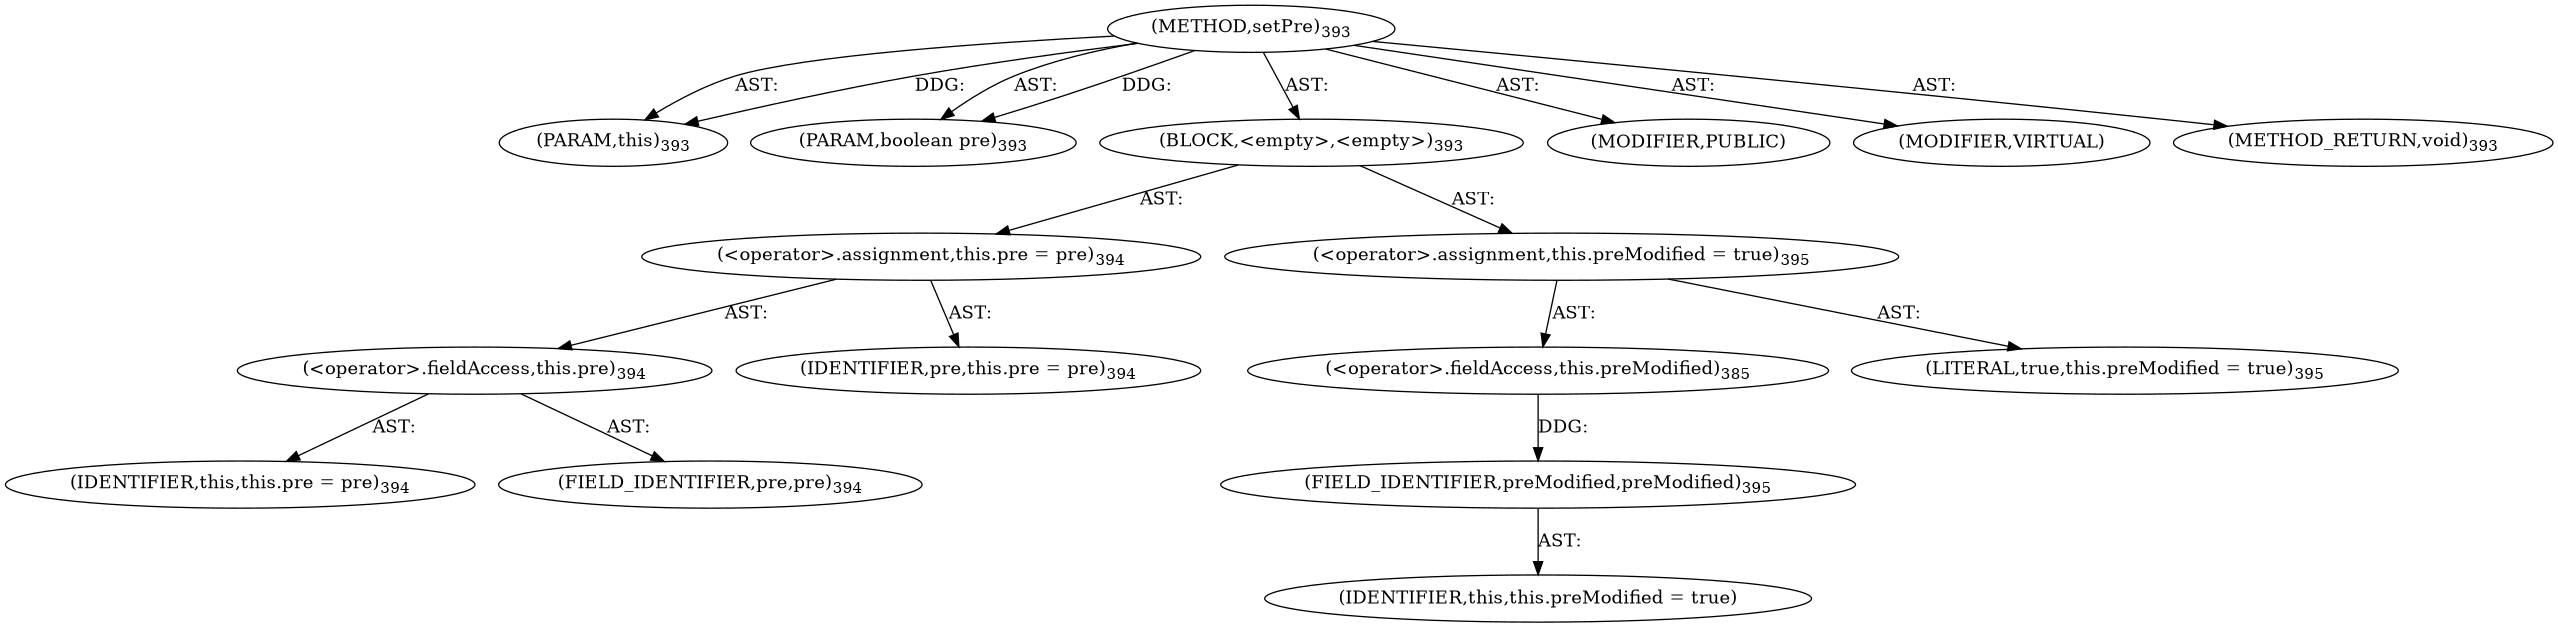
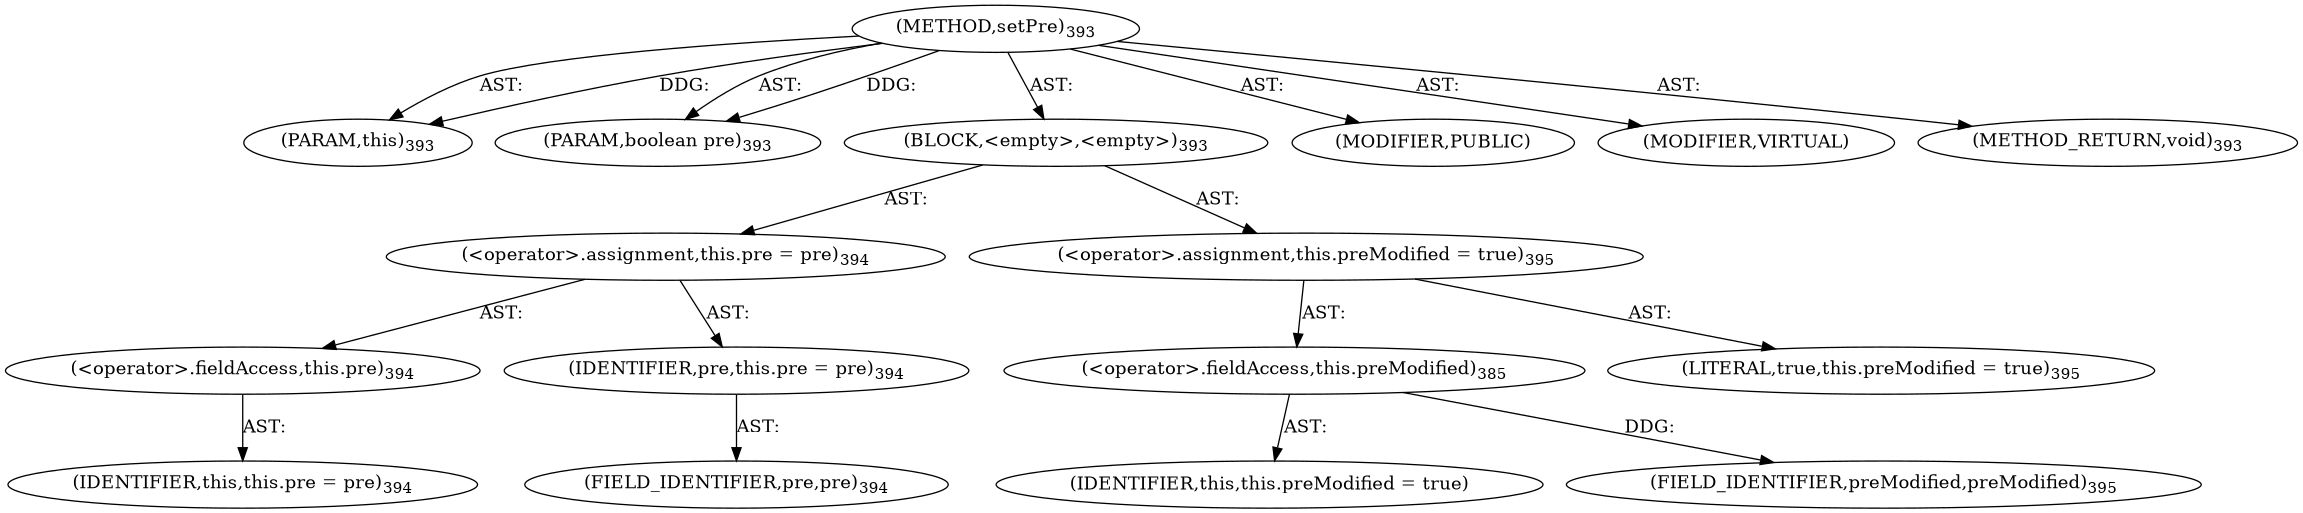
edge "(<operator>.fieldAccess,this.pre)" -> "(FIELD_IDENTIFIER,pre,pre)": now "(IDENTIFIER,pre,this.pre = pre)" -> "(FIELD_IDENTIFIER,pre,pre)"
edge "(FIELD_IDENTIFIER,preModified,preModified)" -> "(IDENTIFIER,this,this.preModified = true)": now "(<operator>.fieldAccess,this.preModified)" -> "(IDENTIFIER,this,this.preModified = true)"
